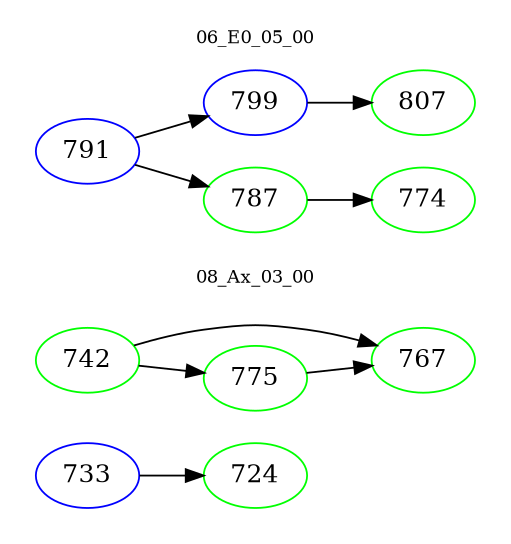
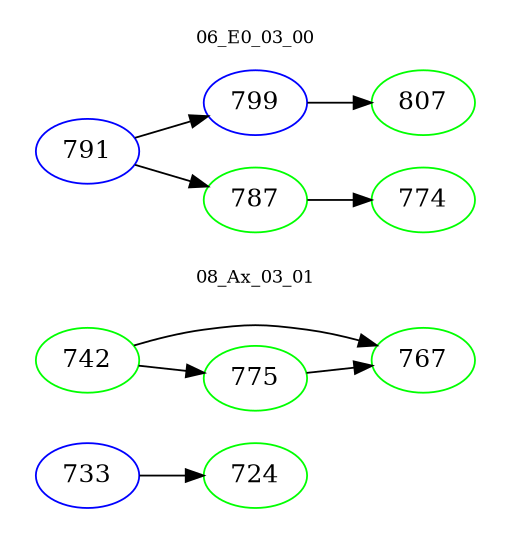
cluster "06_E0_05_00": label "06_E0_05_00" -> "06_E0_03_00"
cluster "08_Ax_03_00": label "08_Ax_03_00" -> "08_Ax_03_01"
